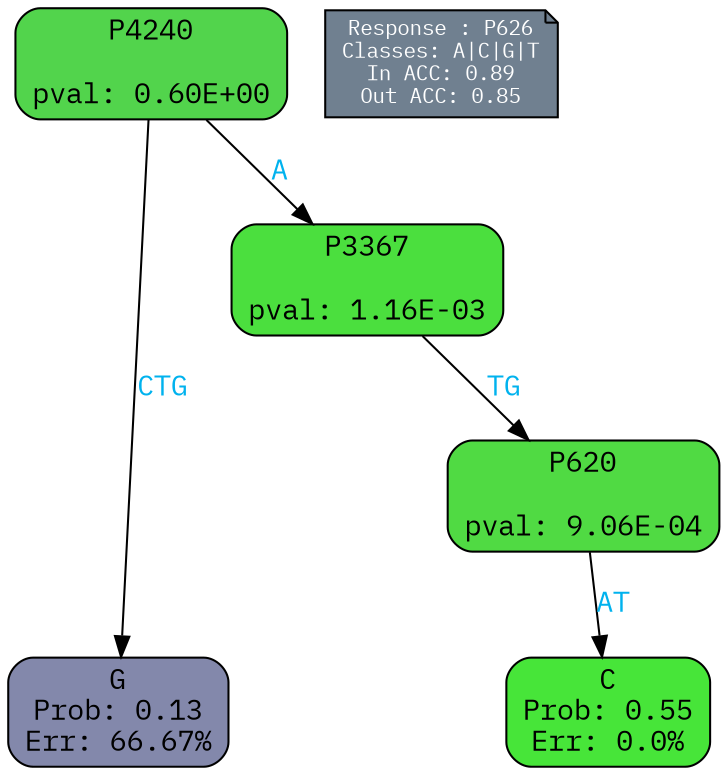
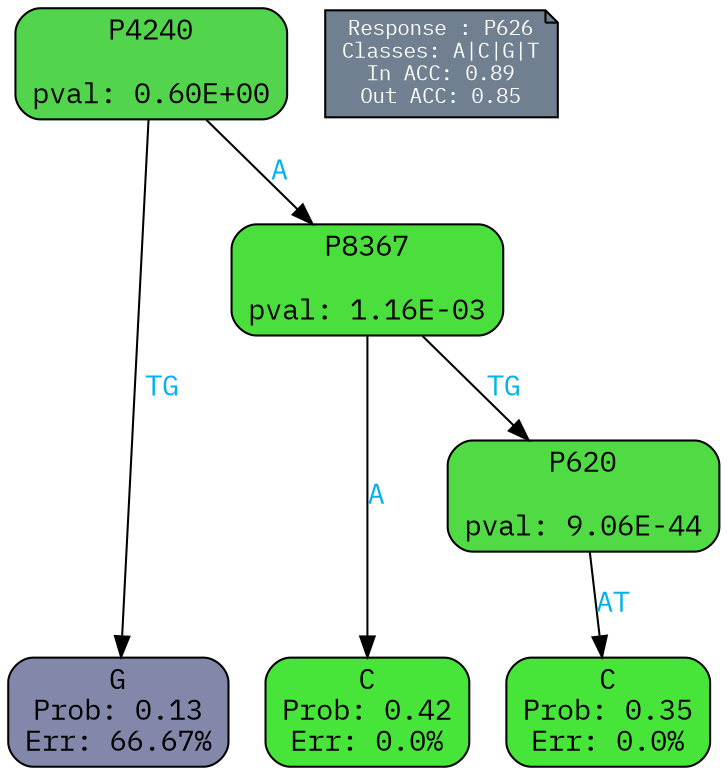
node "P3367 pval: 1.16E-03": label "P3367 pval: 1.16E-03" -> "P8367 pval: 1.16E-03"
edge "P4240 pval: 0.60E+00" -> "G Prob: 0.13 Err: 66.67%": label "CTG" -> "TG"
node "P620 pval: 9.06E-04": label "P620 pval: 9.06E-04" -> "P620 pval: 9.06E-44"
node "C Prob: 0.42 Err: 0.0%": added
node "C Prob: 0.55 Err: 0.0%": label "C Prob: 0.55 Err: 0.0%" -> "C Prob: 0.35 Err: 0.0%"
